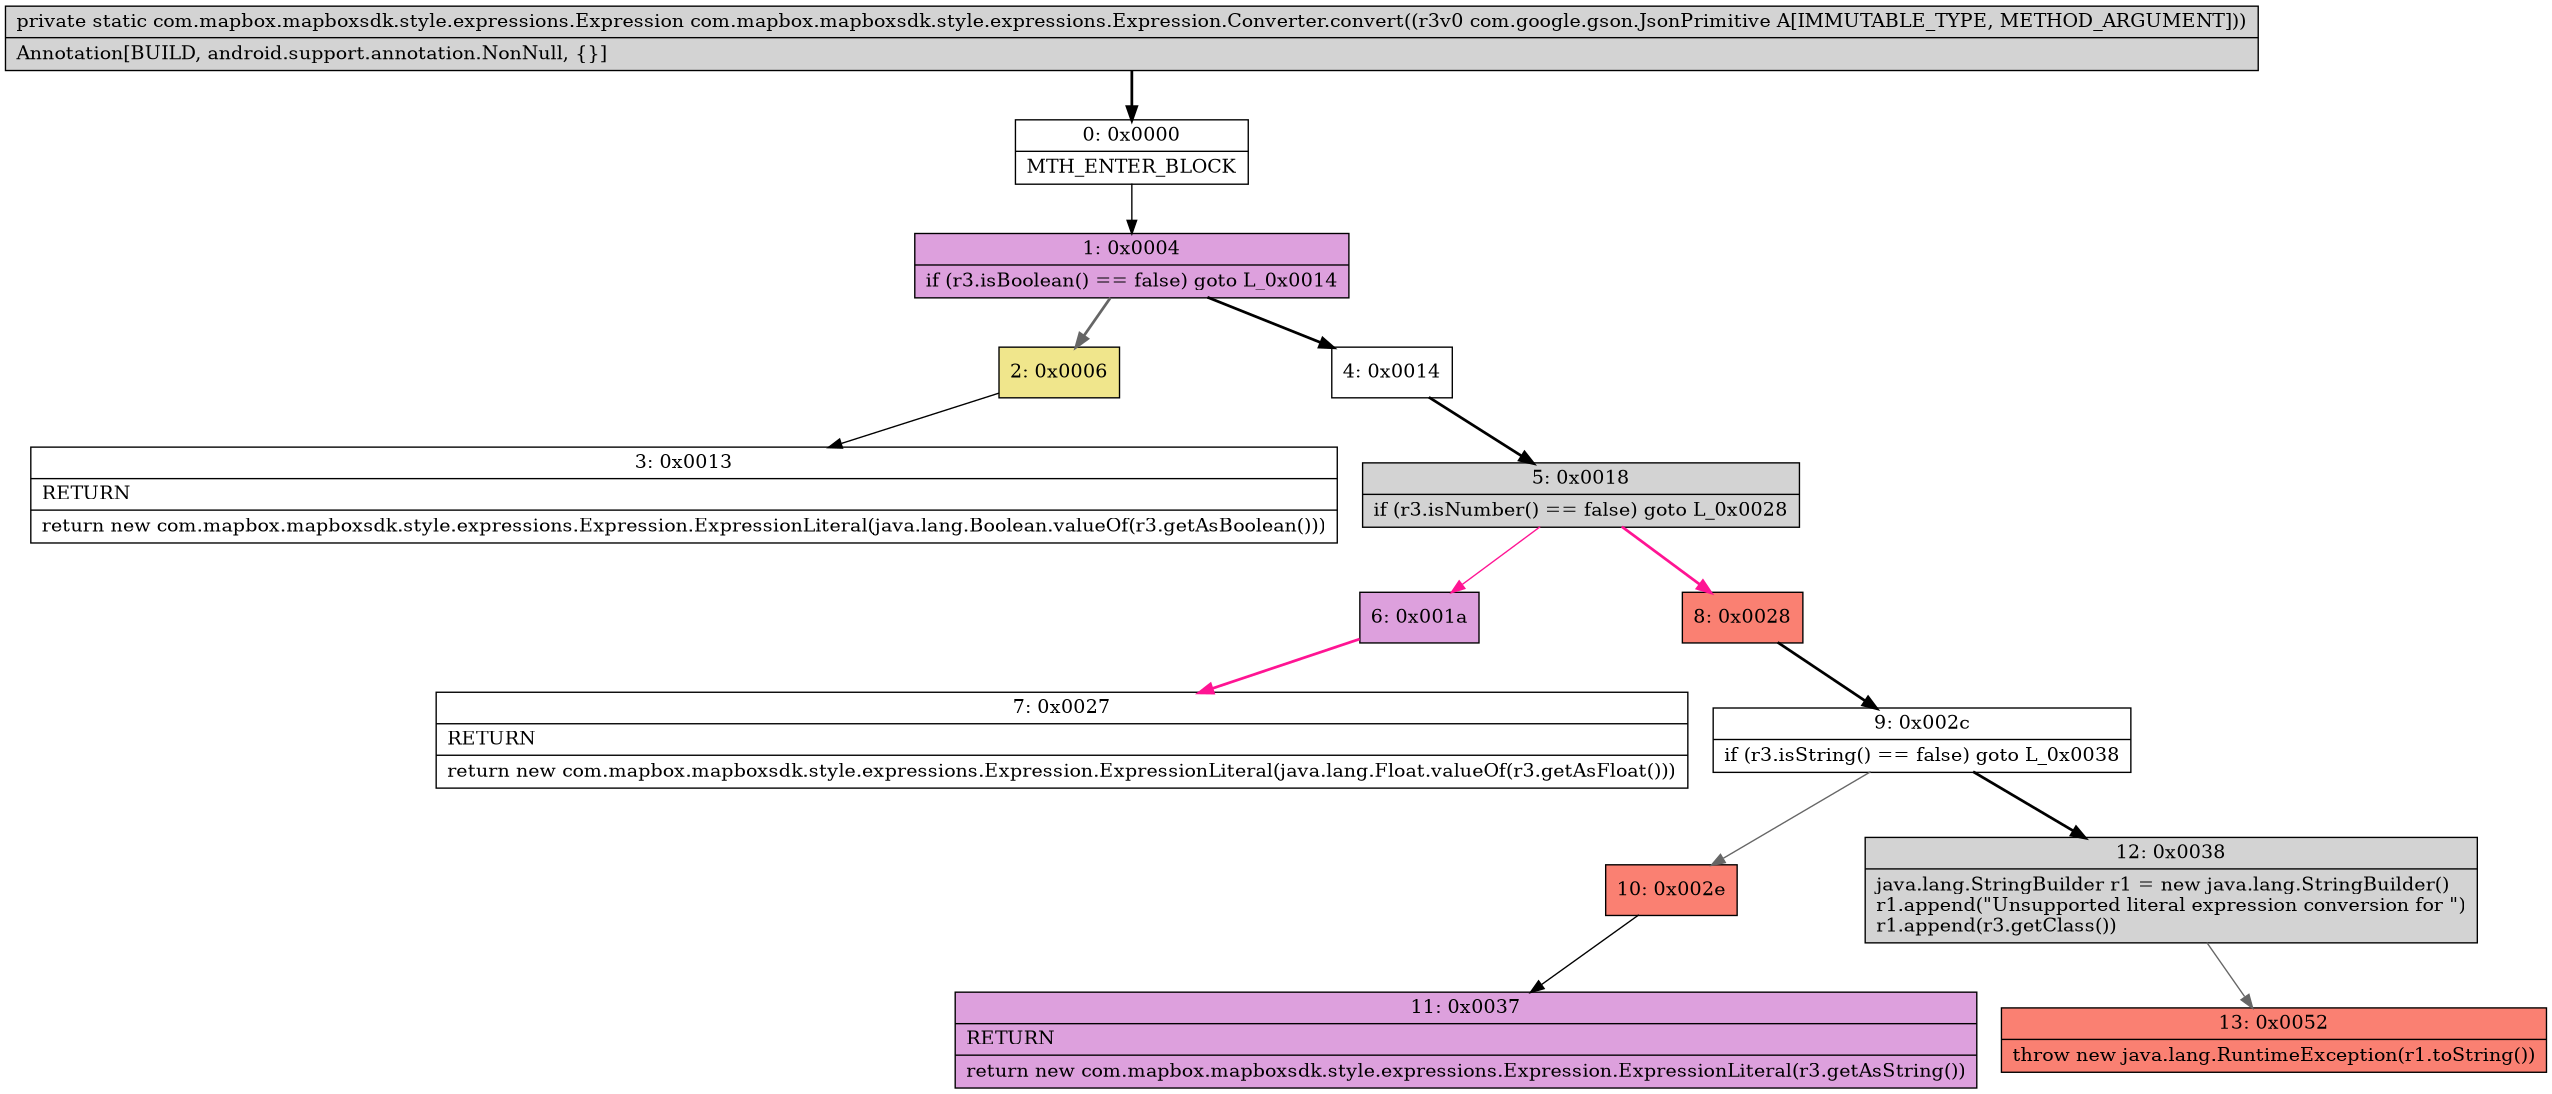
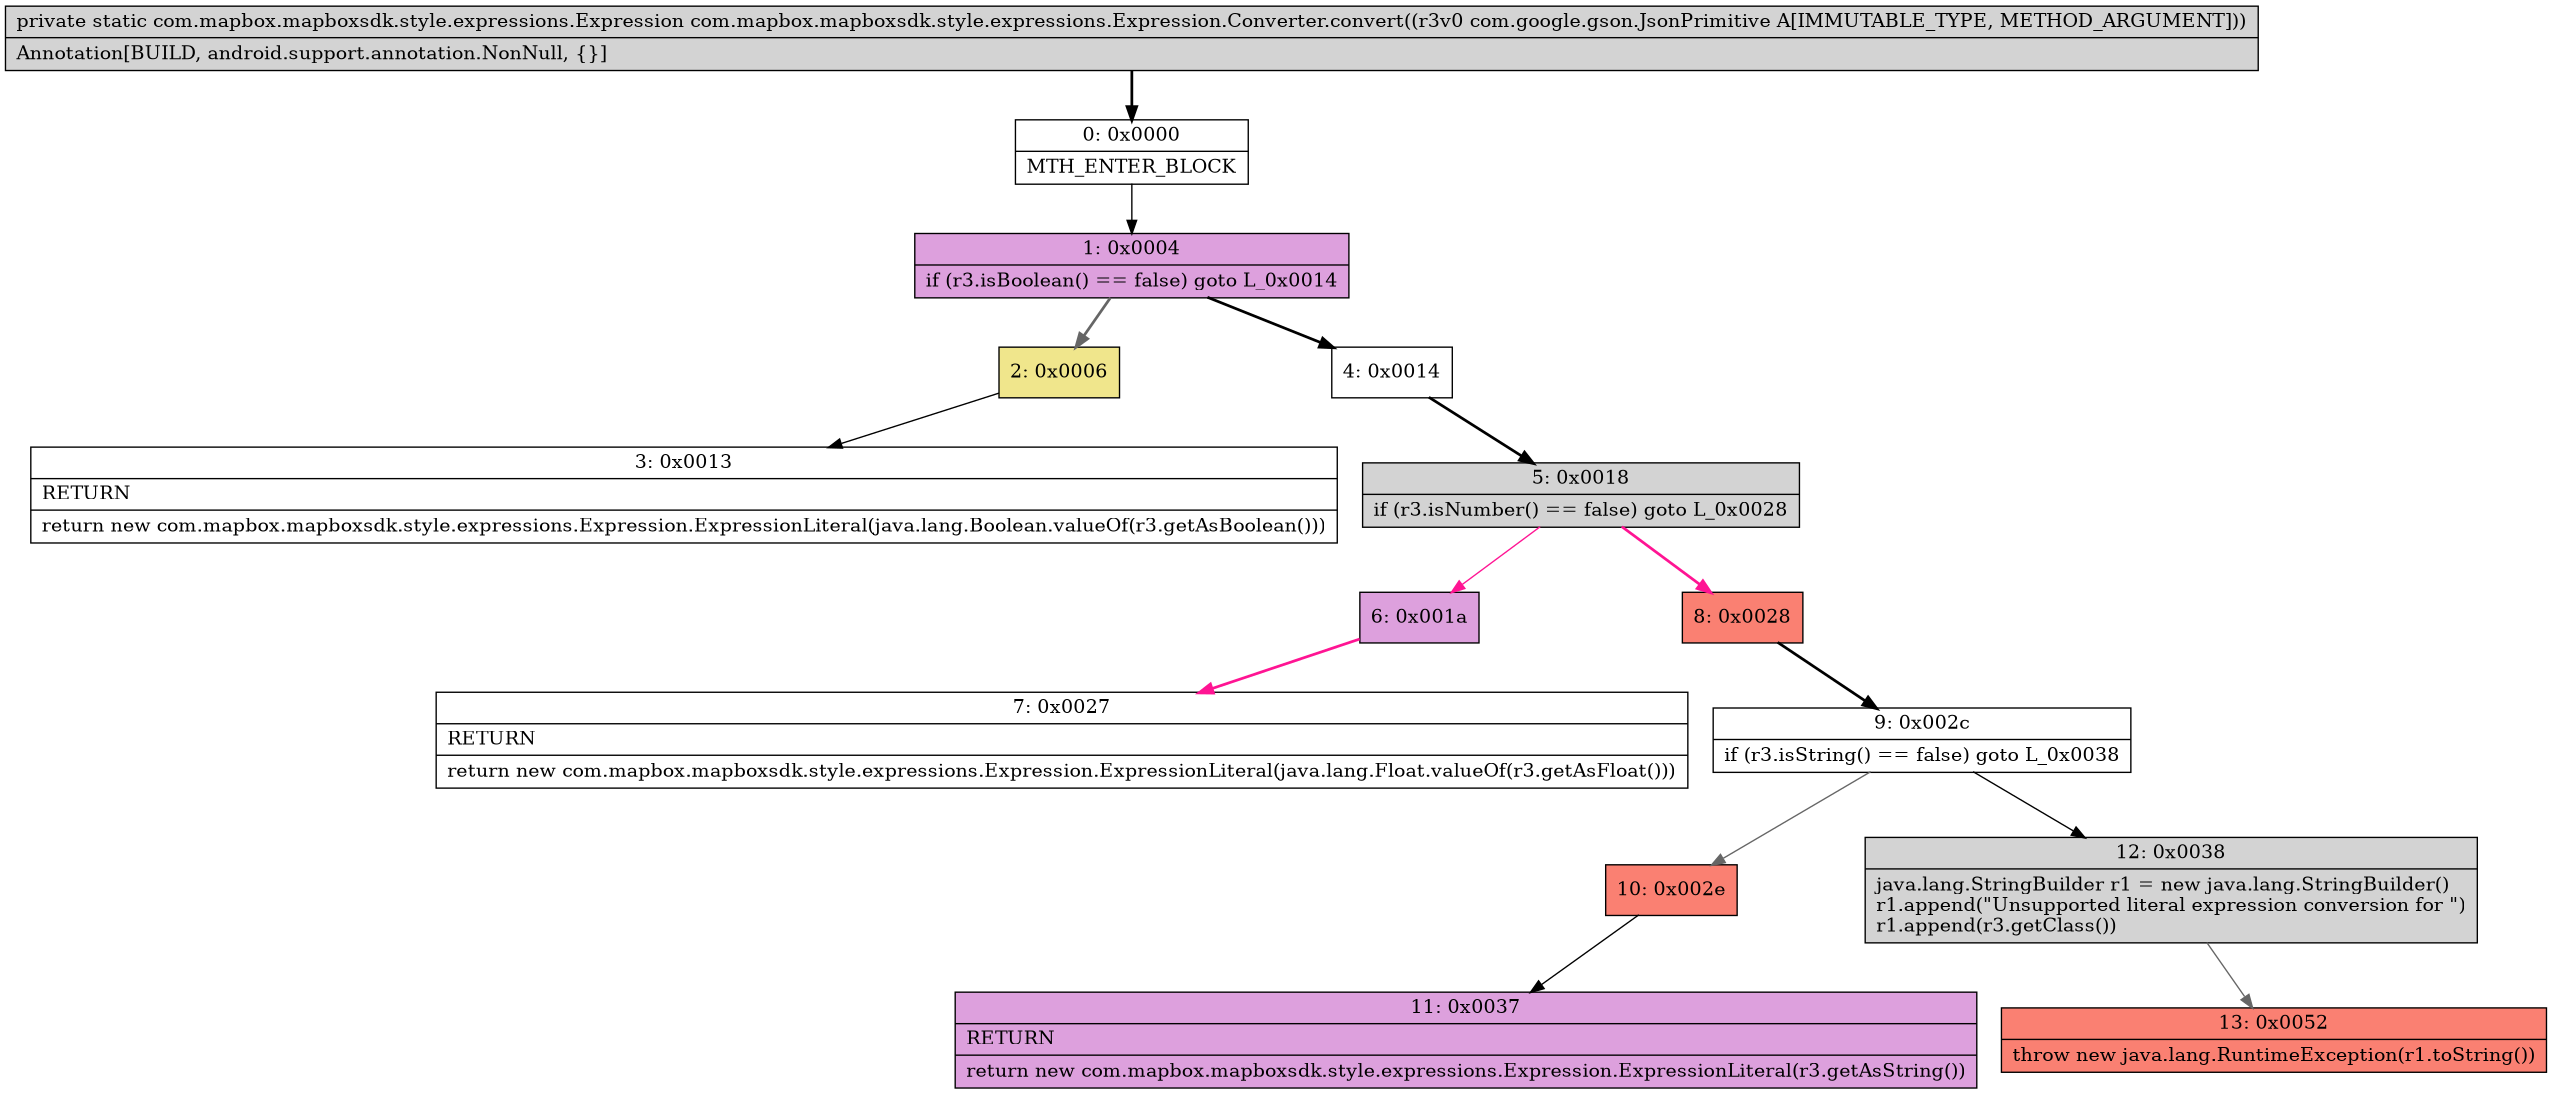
edge "9: 0x002c" -> "12: 0x0038": style bold -> solid
